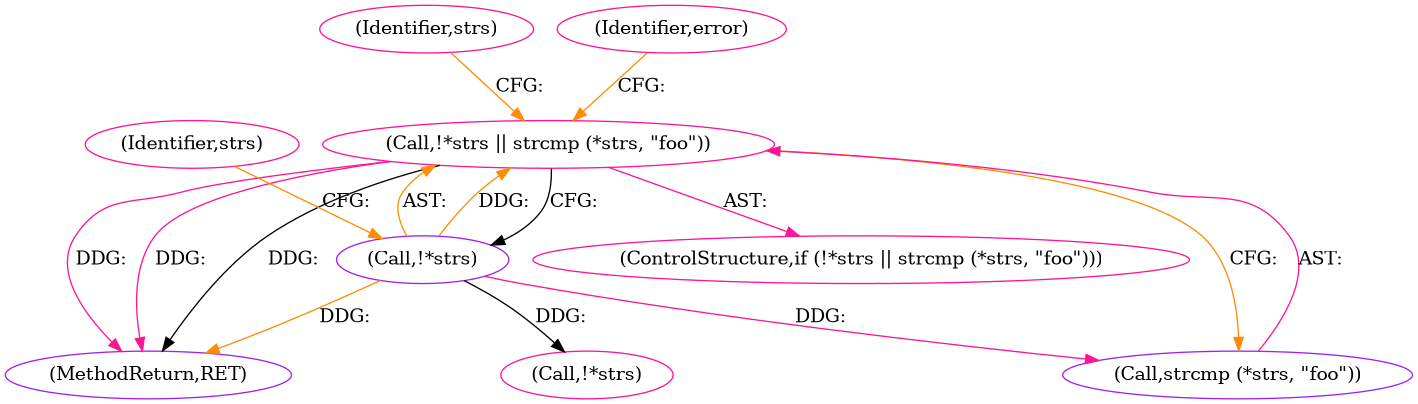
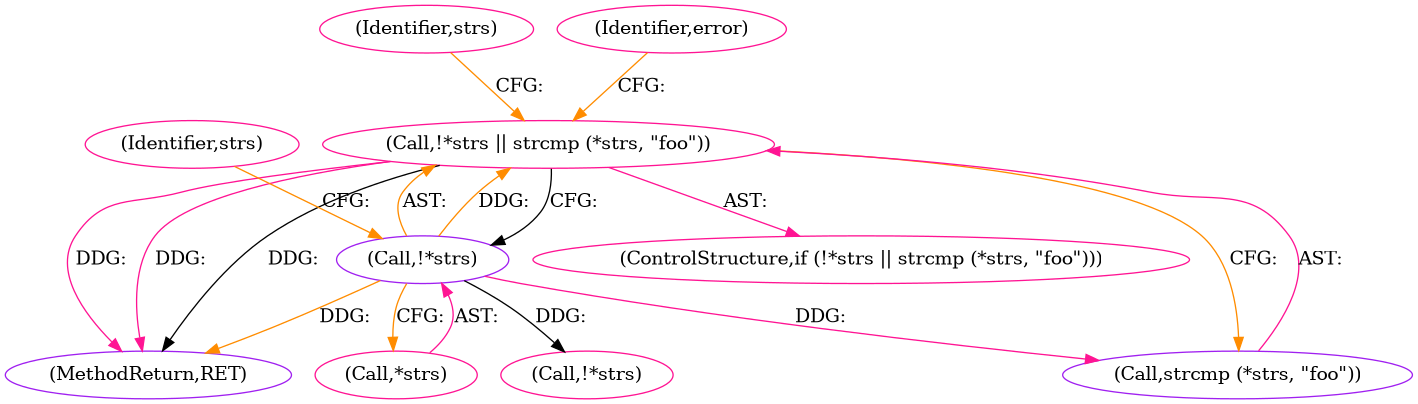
node "(Call,*strs)": added
